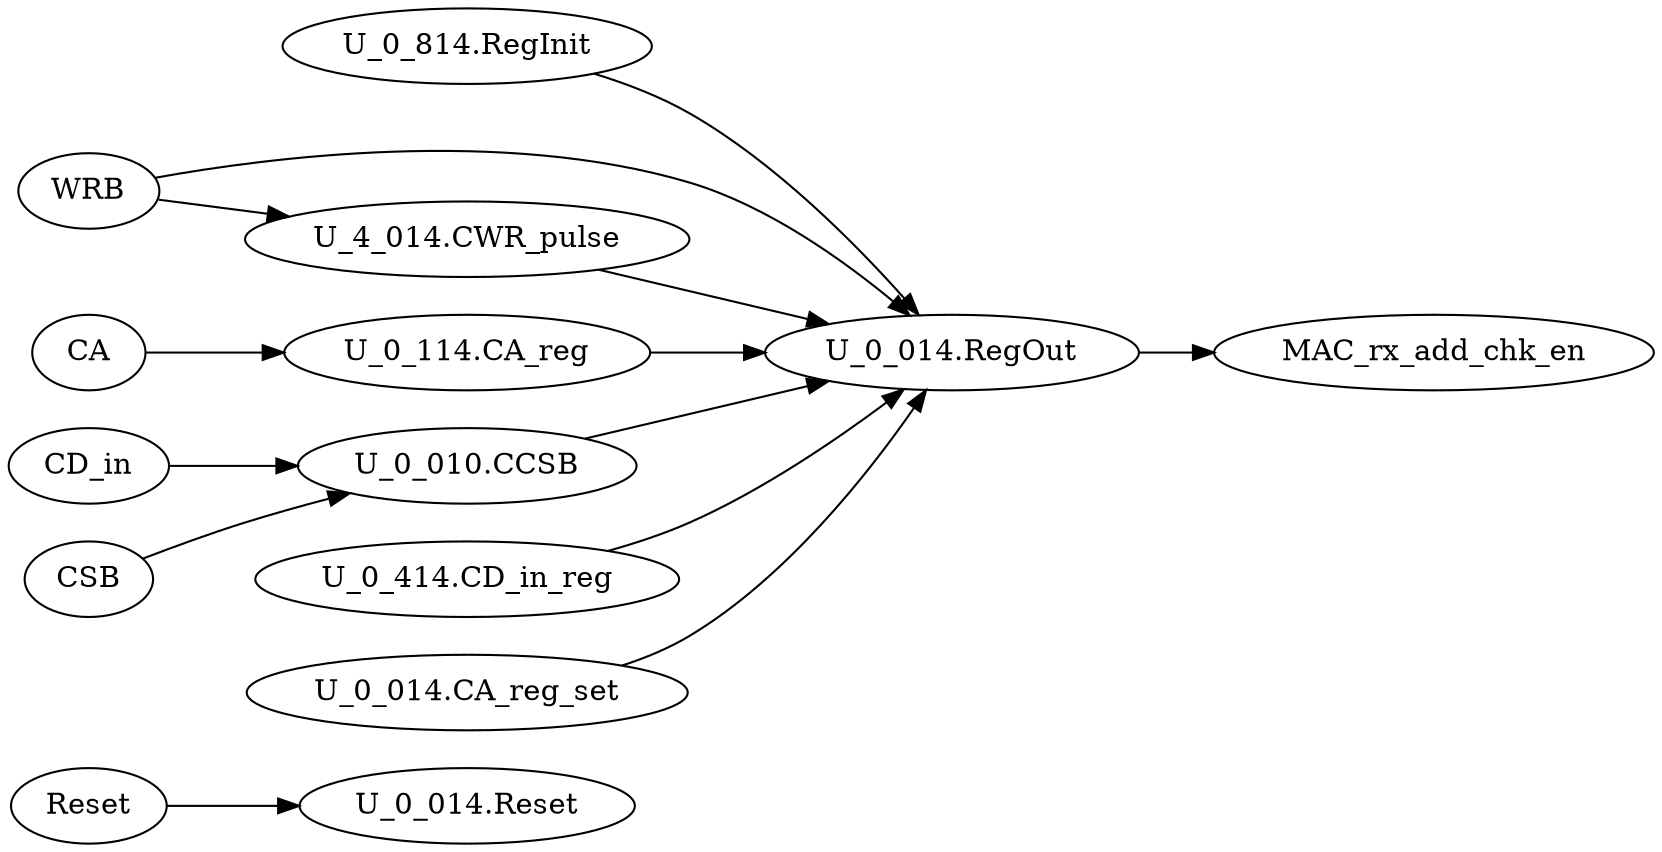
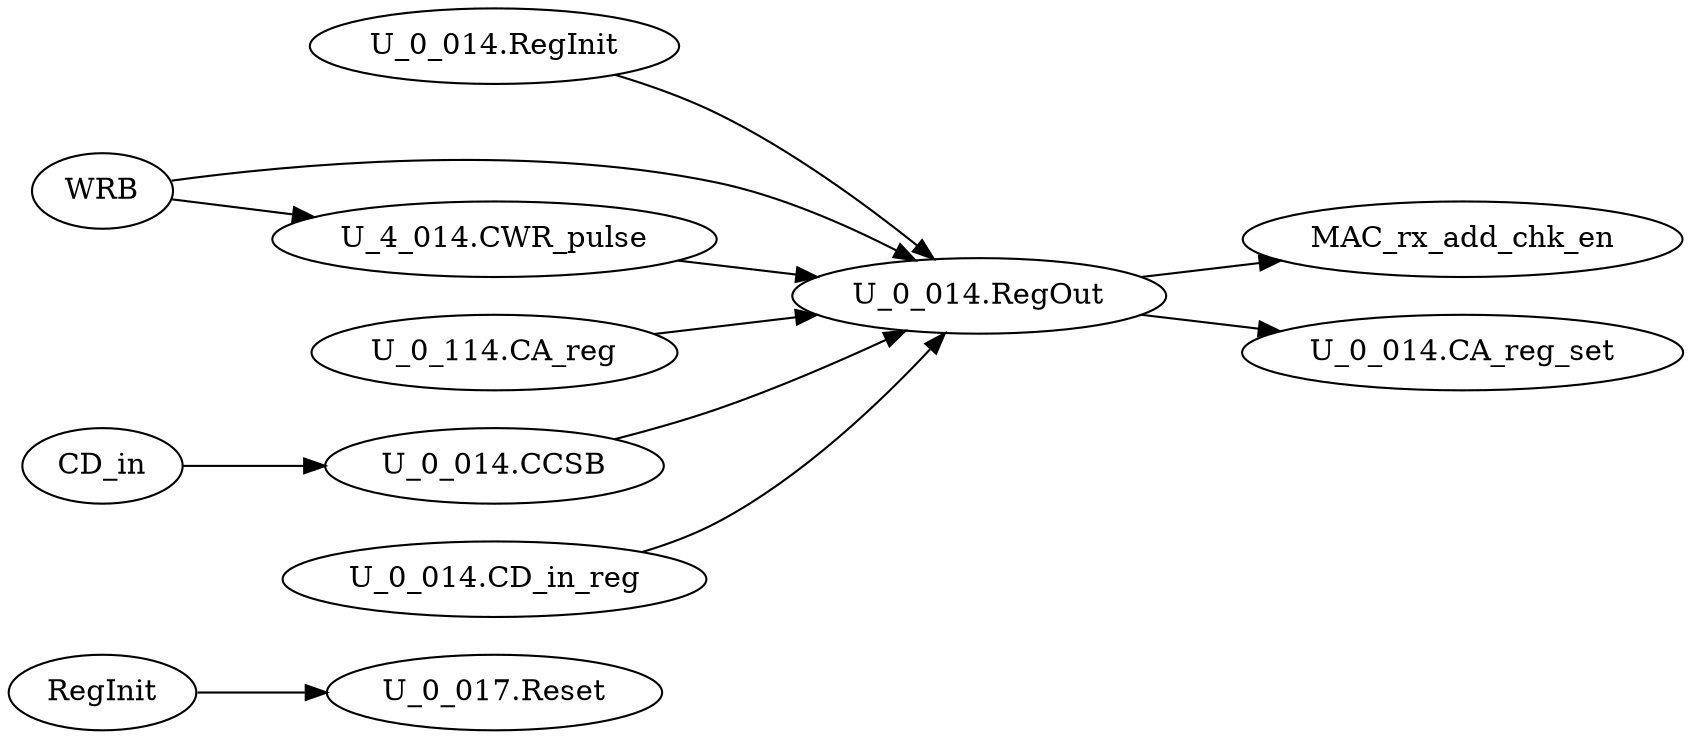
node "U_0_814.RegInit": label "U_0_814.RegInit" -> "U_0_014.RegInit"
node "CA": removed
node "U_0_010.CCSB": label "U_0_010.CCSB" -> "U_0_014.CCSB"
edge "U_0_014.CA_reg_set" -> "U_0_014.RegOut": reversed
node "CSB": removed
node "U_0_414.CD_in_reg": label "U_0_414.CD_in_reg" -> "U_0_014.CD_in_reg"
node "Reset": label "Reset" -> "RegInit"
node "U_0_014.Reset": label "U_0_014.Reset" -> "U_0_017.Reset"
